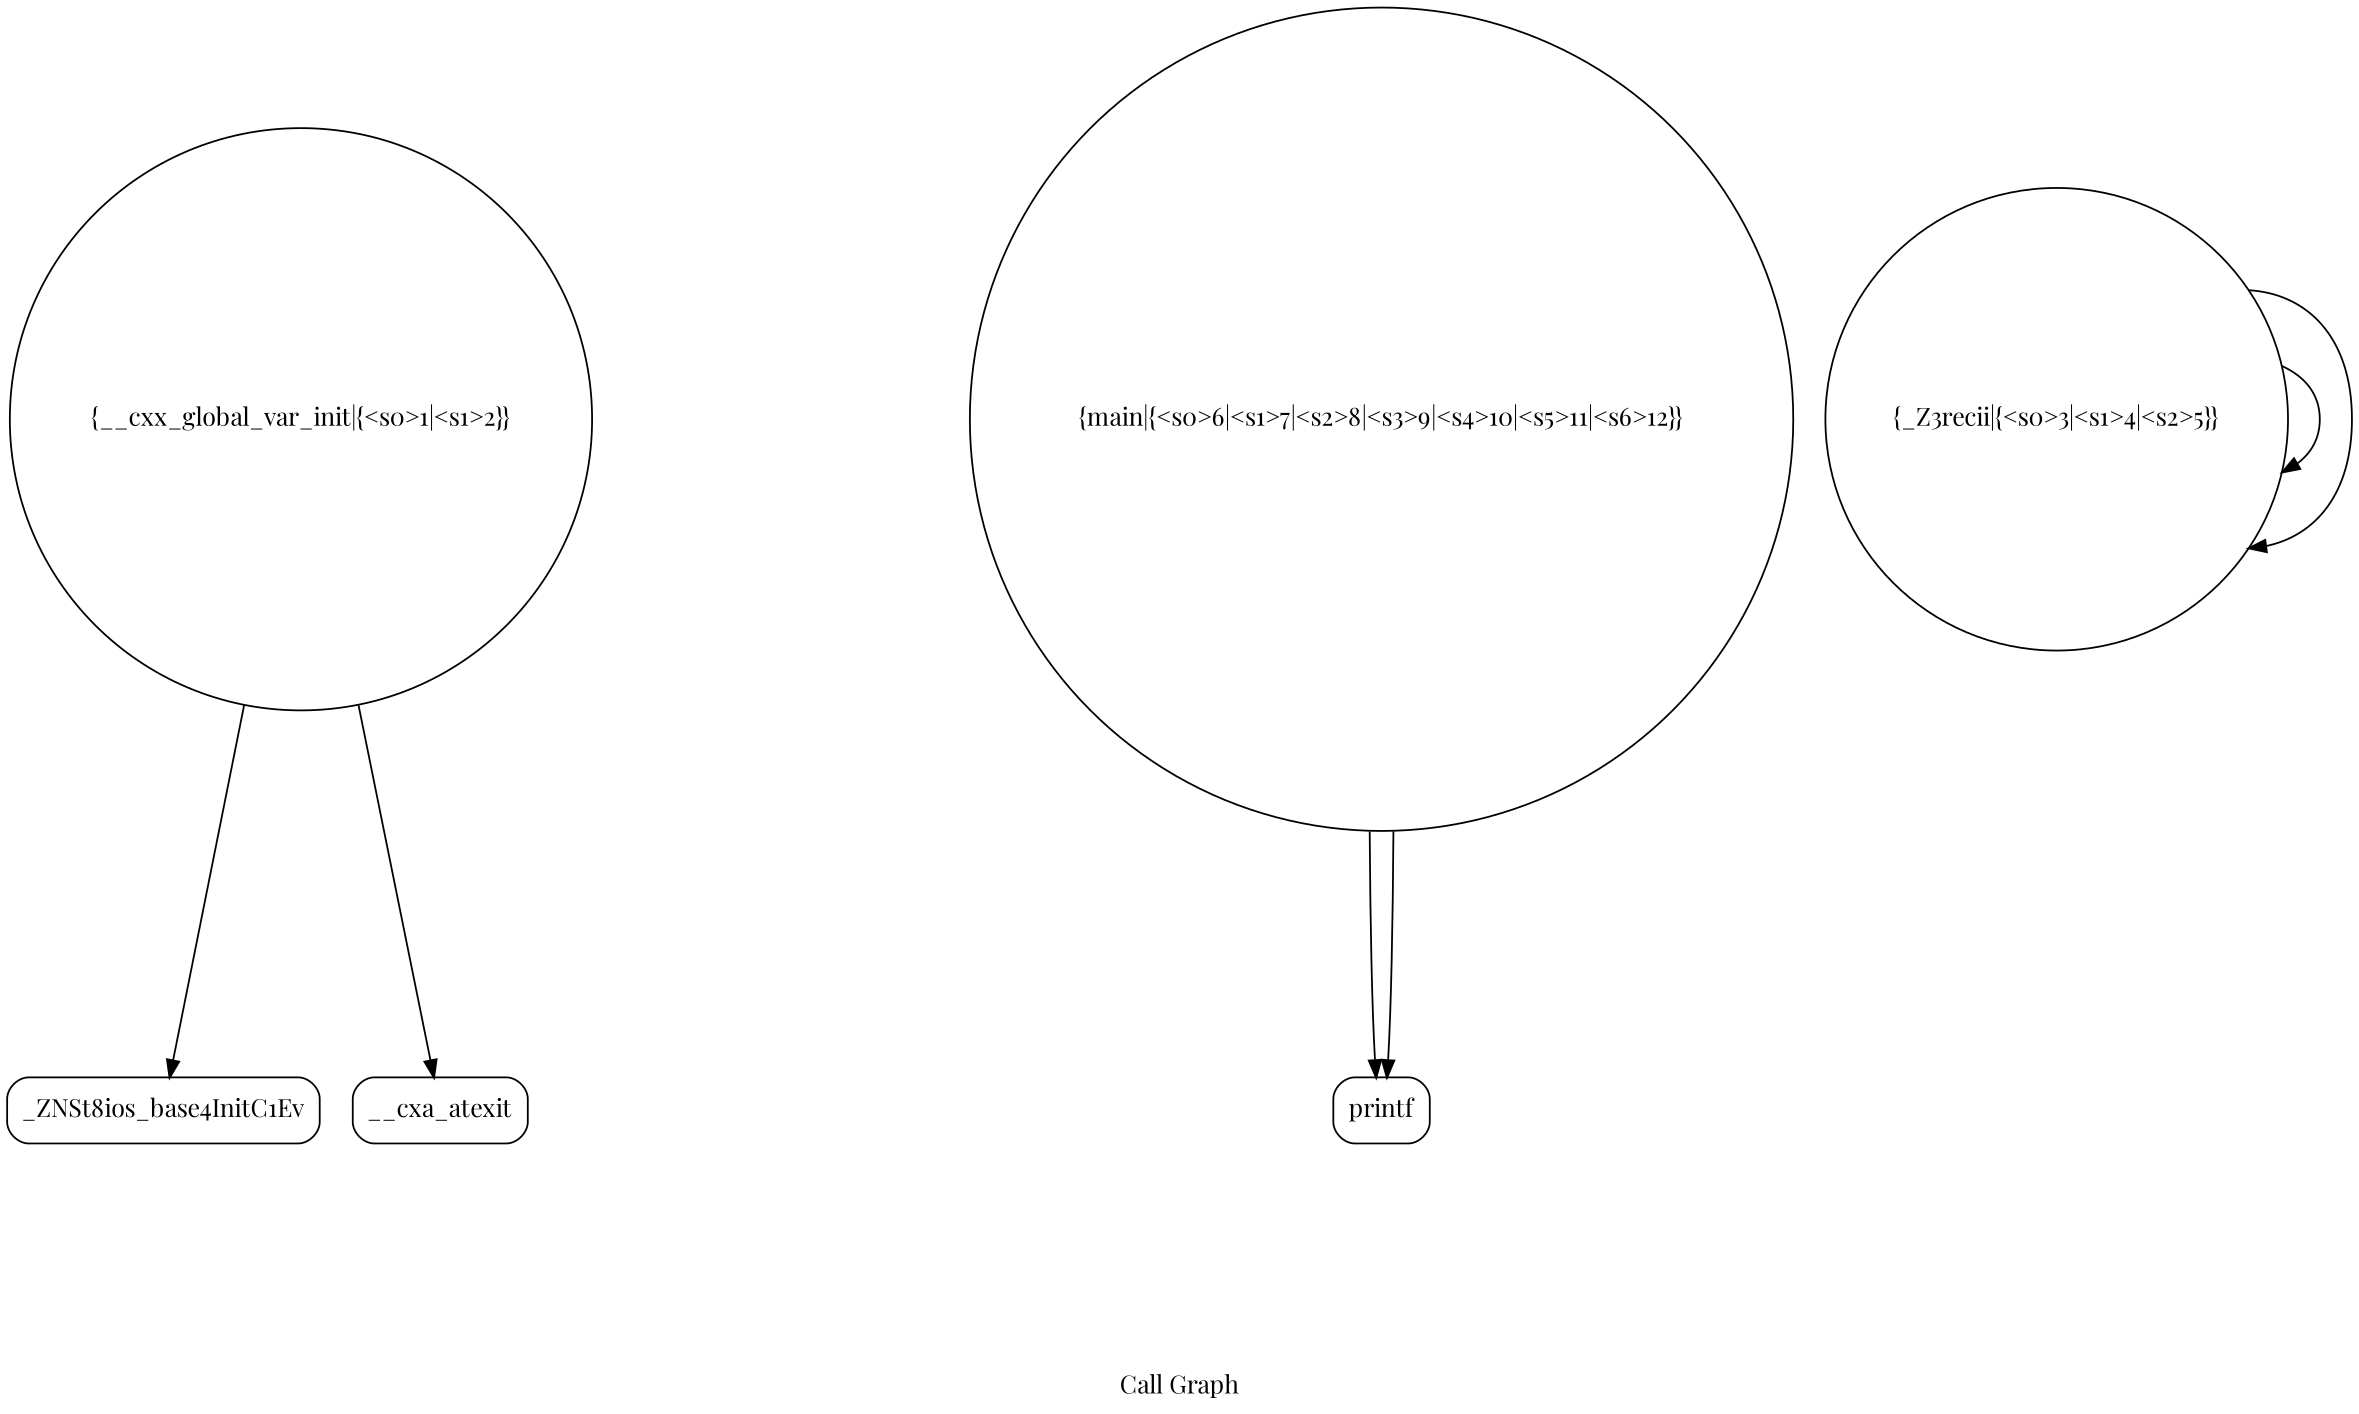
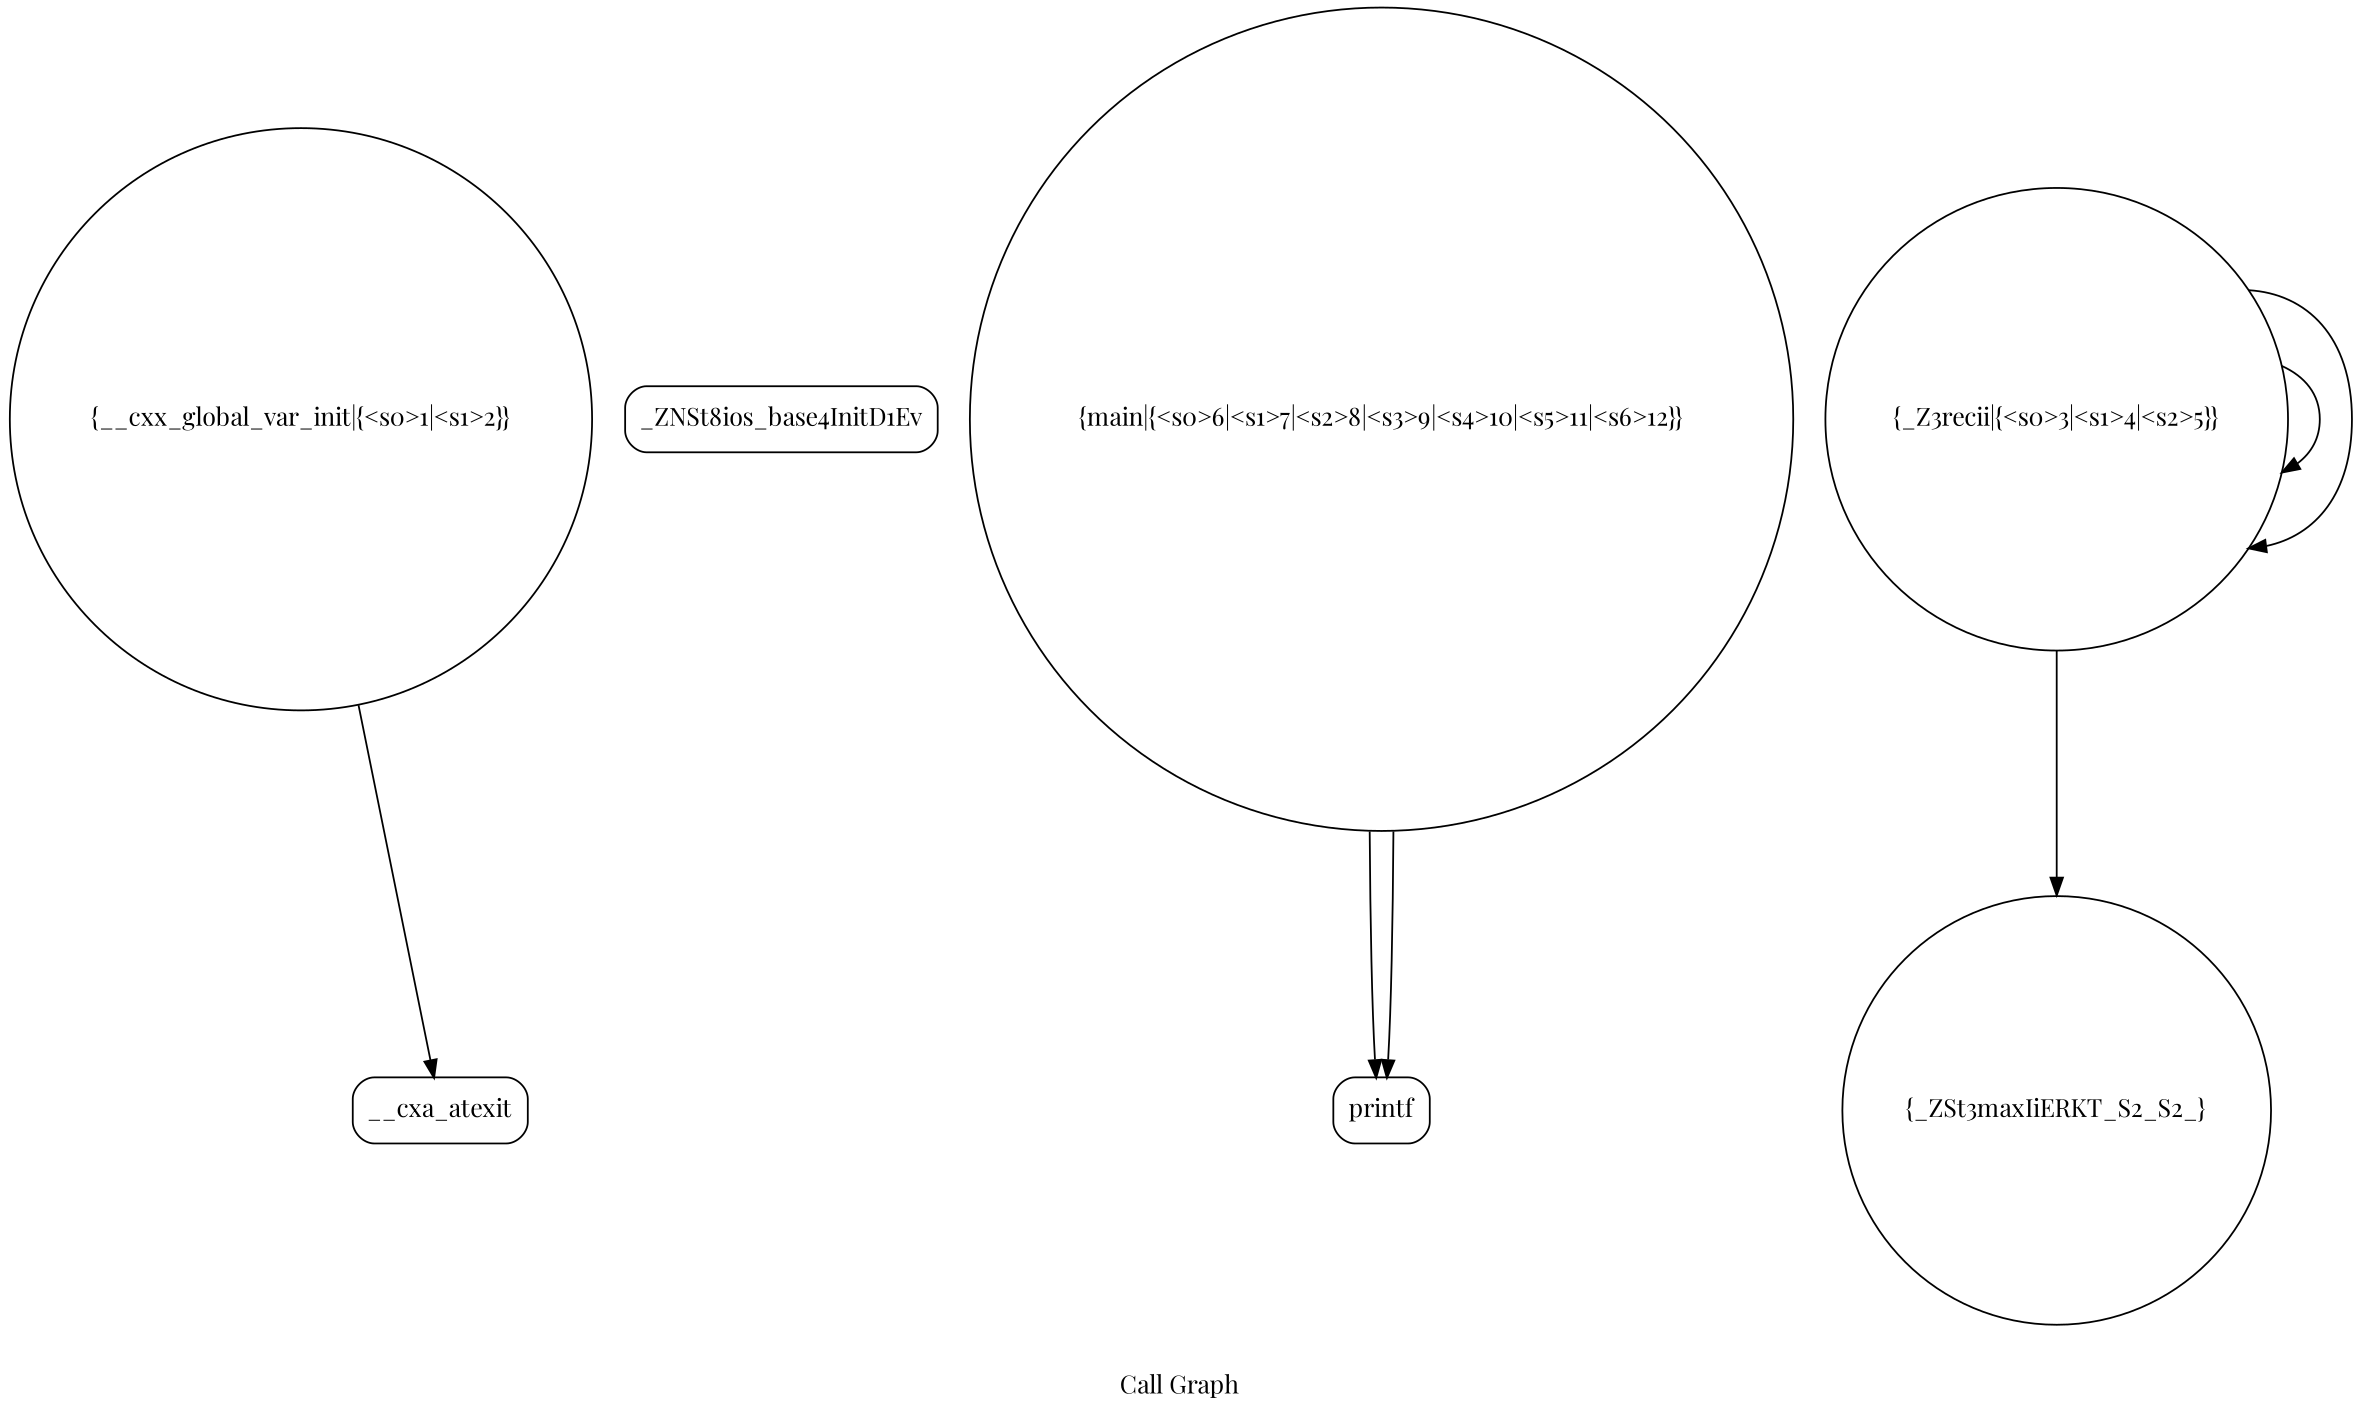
node "_ZNSt8ios_base4InitD1Ev": added
node "_ZNSt8ios_base4InitC1Ev": removed
node "{_ZSt3maxIiERKT_S2_S2_}": added
